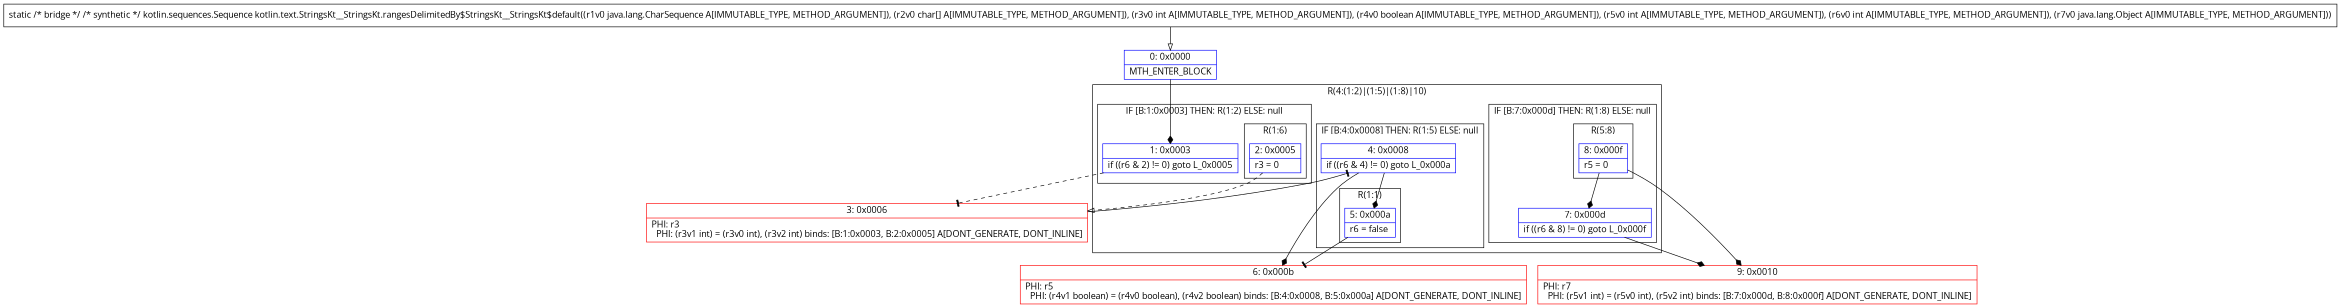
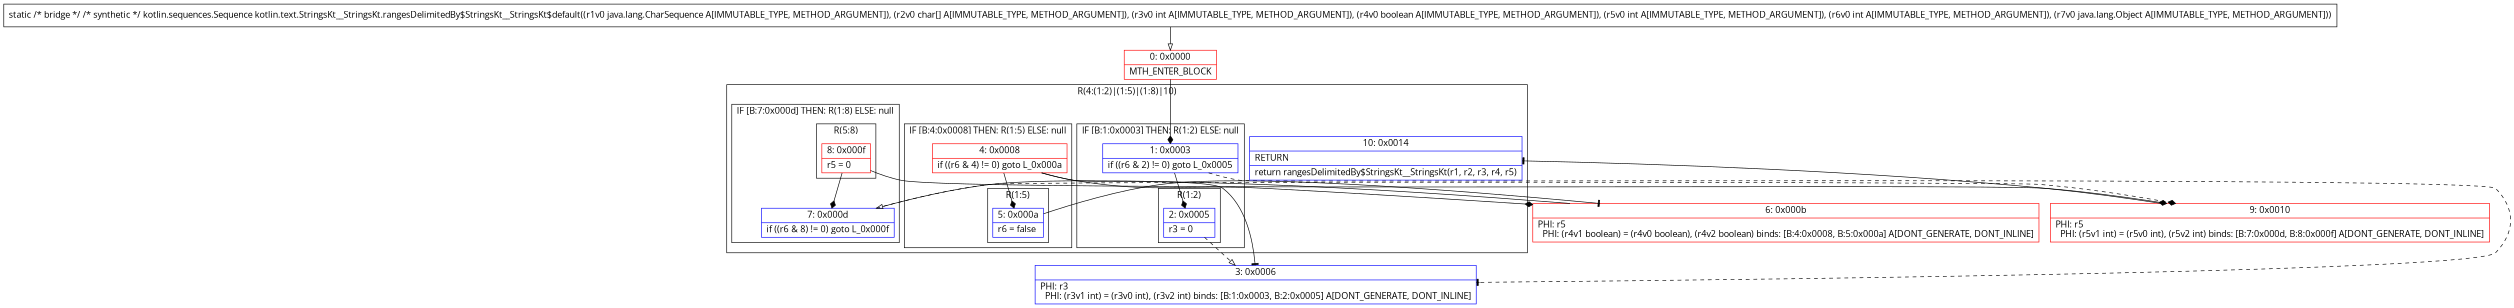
node "0: 0x0000": color blue -> red
cluster "R(1:6)": label "R(1:6)" -> "R(1:2)"
node "10: 0x0014": added
node "4: 0x0008": color blue -> red
node "8: 0x000f": color blue -> red
edge "6: 0x000b" -> "7: 0x000d": added
edge "1: 0x0003" -> "2: 0x0005": added
cluster "R(1:1)": label "R(1:1)" -> "R(1:5)"
edge "3: 0x0006" -> "4: 0x0008": reversed
node "3: 0x0006": color red -> blue
edge "7: 0x000d" -> "9: 0x0010": style solid -> dashed
node "9: 0x0010": text "PHI: r7" -> "PHI: r5"
